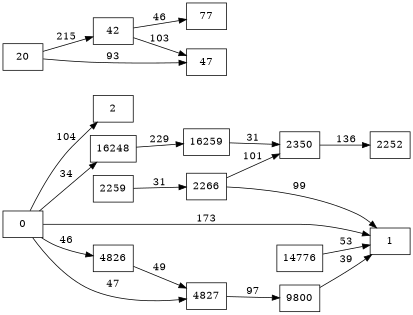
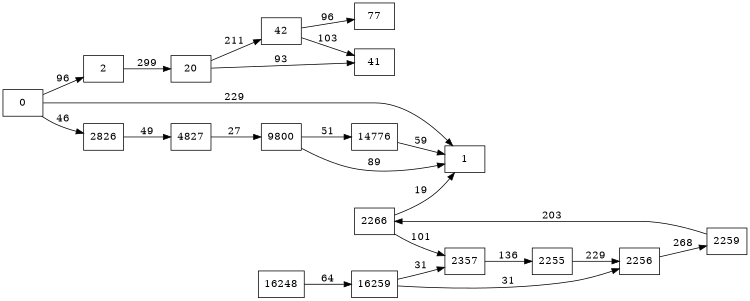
edge "42" -> "77": label "46" -> "96"
edge "20" -> "42": label "215" -> "211"
node "47": label "47" -> "41"
edge "2" -> "20": added, label "299"
edge "0" -> "2": label "104" -> "96"
edge "9800" -> "14776": added, label "51"
edge "16248" -> "16259": label "229" -> "64"
node "2350": label "2350" -> "2357"
node "2252": label "2252" -> "2255"
edge "2259" -> "2266": label "31" -> "203"
edge "2266" -> "1": label "99" -> "19"
edge "0" -> "16248": removed, label "34"
edge "0" -> "1": label "173" -> "229"
edge "14776" -> "1": label "53" -> "59"
node "4826": label "4826" -> "2826"
edge "9800" -> "1": label "39" -> "89"
node "2256": added
edge "4827" -> "9800": label "97" -> "27"
edge "0" -> "4827": removed, label "47"
